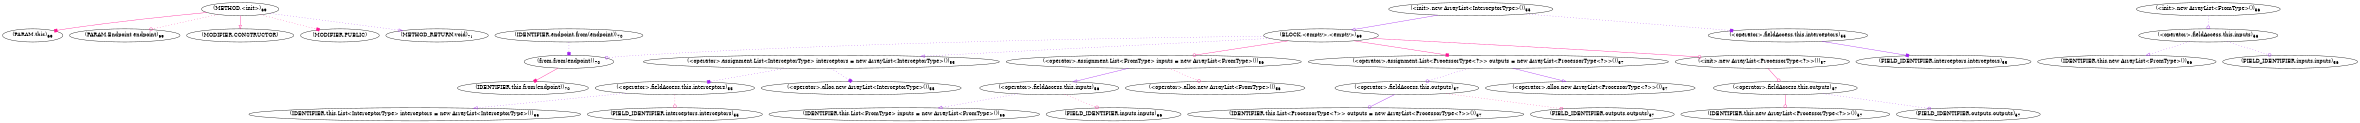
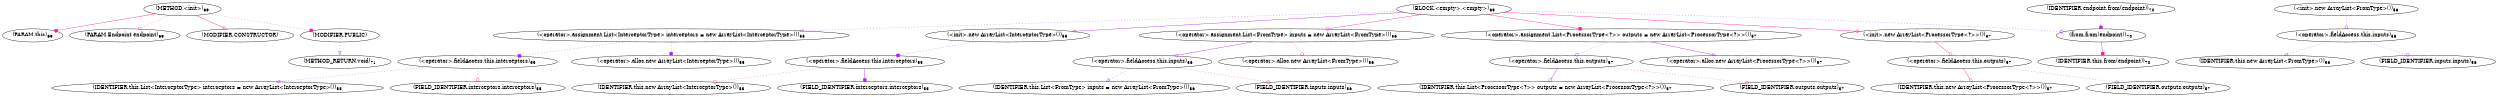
edge "(METHOD,<init>)" -> "(METHOD_RETURN,void)": now "(MODIFIER,PUBLIC)" -> "(METHOD_RETURN,void)"
edge "(<init>,new ArrayList<InterceptorType>())" -> "(BLOCK,<empty>,<empty>)": reversed
node "(IDENTIFIER,this,new ArrayList<InterceptorType>())": added
